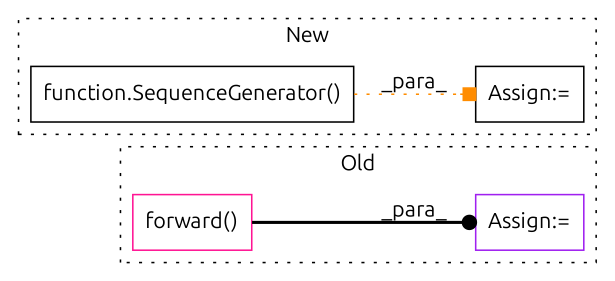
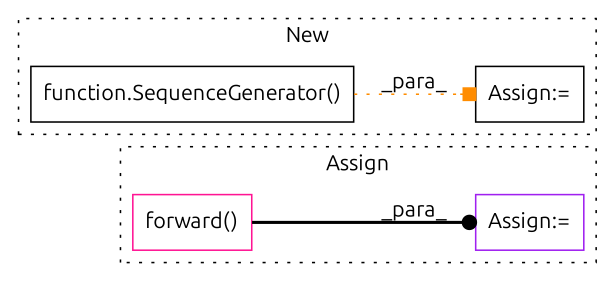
cluster "Old": label "Old" -> "Assign"
